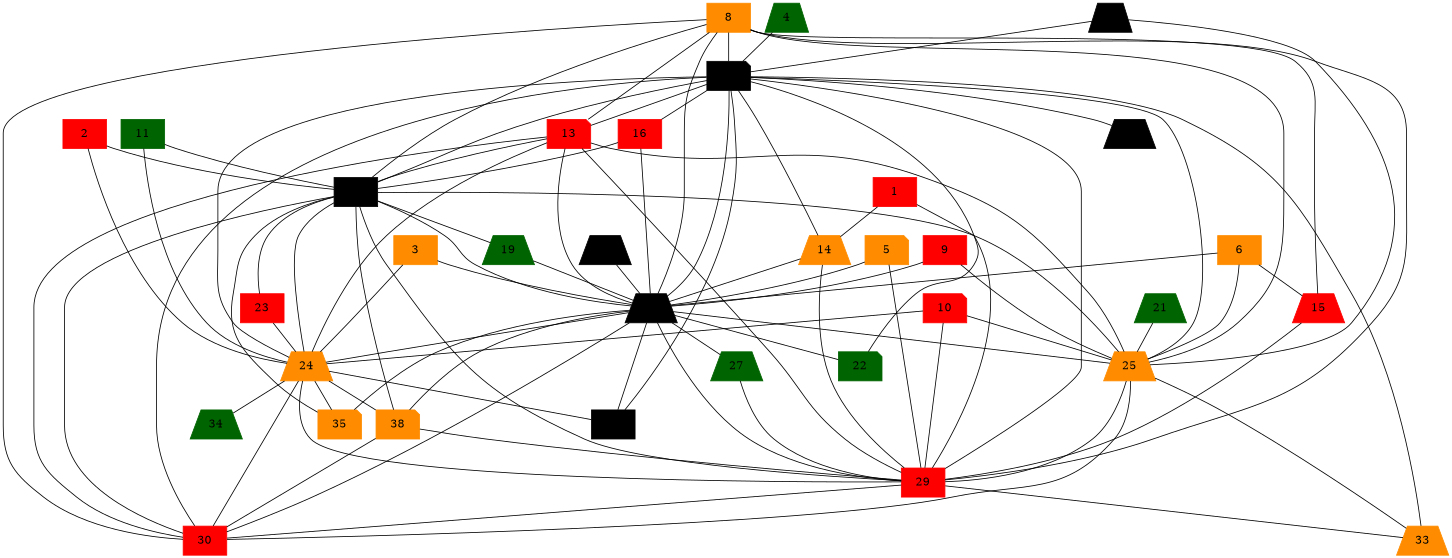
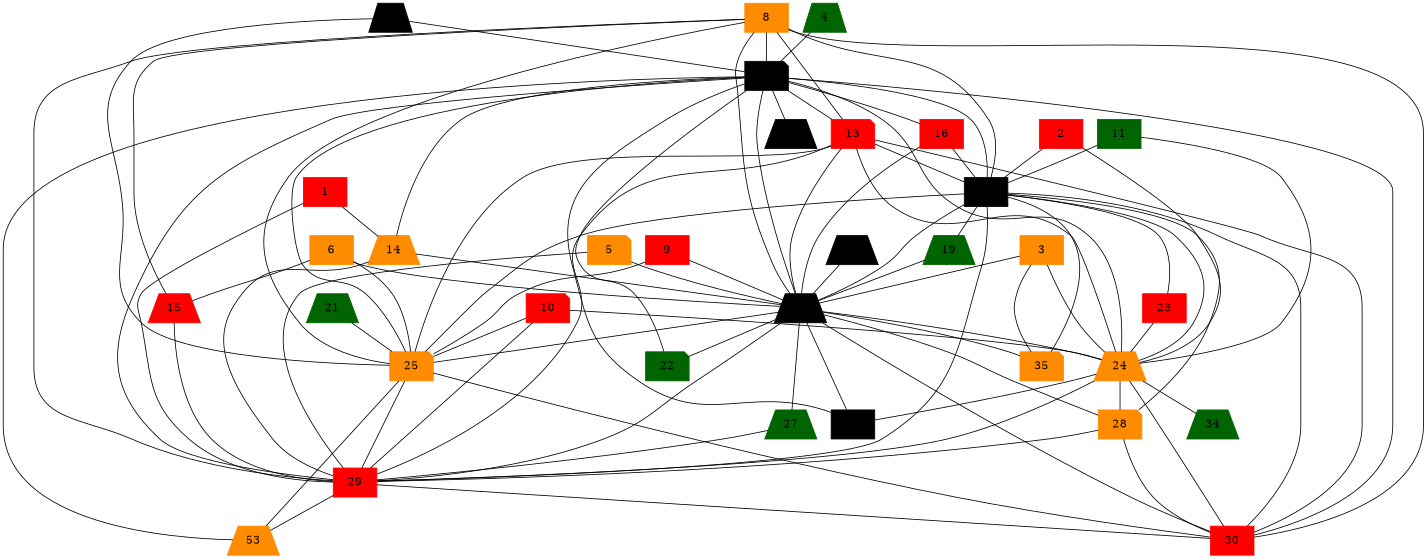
node "25": shape trapezium -> note
edge "24" -- "35": now "3" -- "35"
node "38": label "38" -> "28"
node "33": label "33" -> "53"
